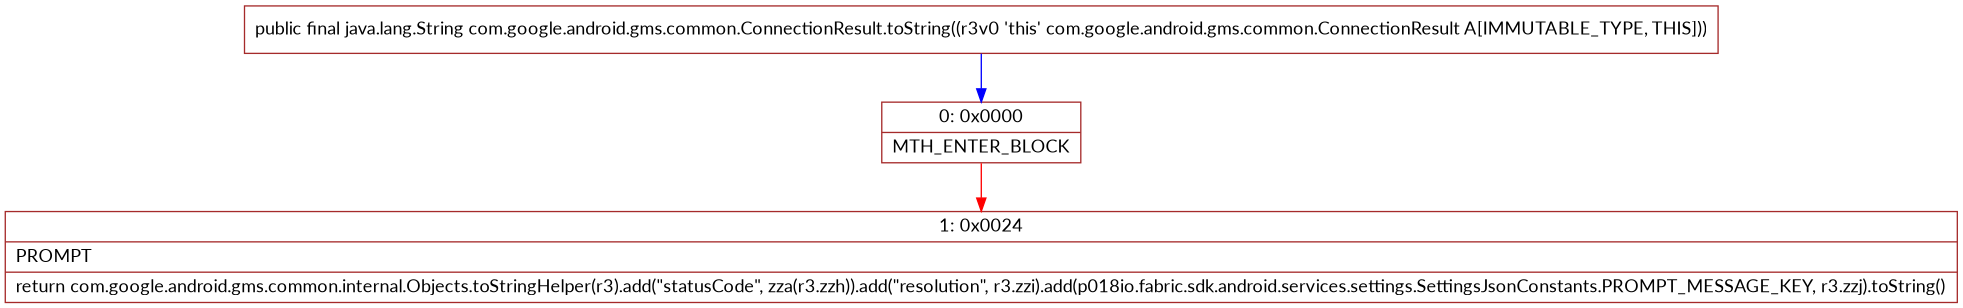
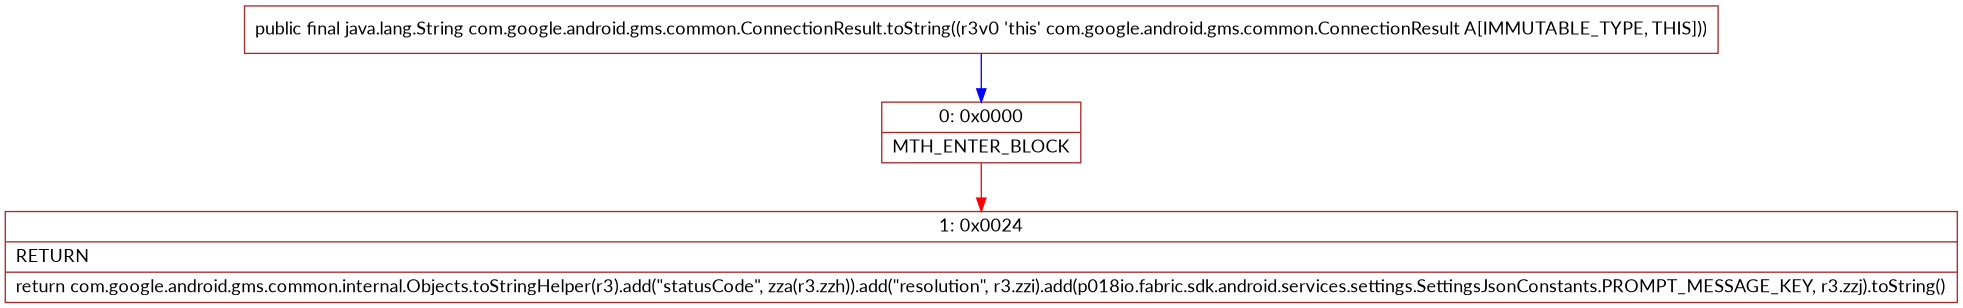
node "1: 0x0024": text "PROMPT" -> "RETURN"
